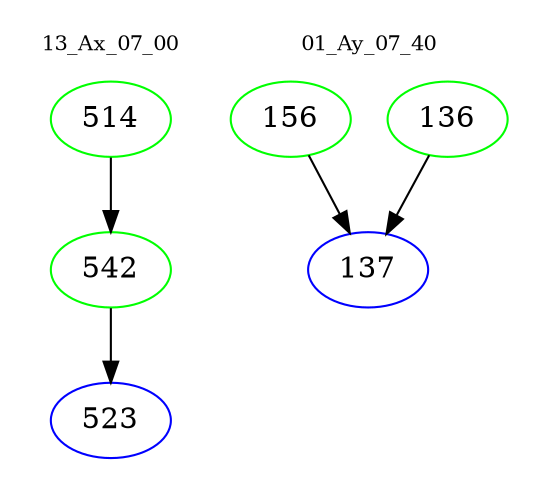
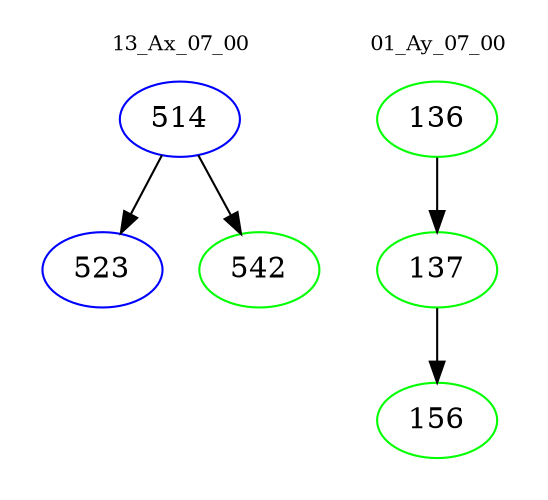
cluster "01_Ay_07_40": label "01_Ay_07_40" -> "01_Ay_07_00"
node "514": color green -> blue
edge "156" -> "137": reversed
node "137": color blue -> green
edge "542" -> "523": now "514" -> "523"
